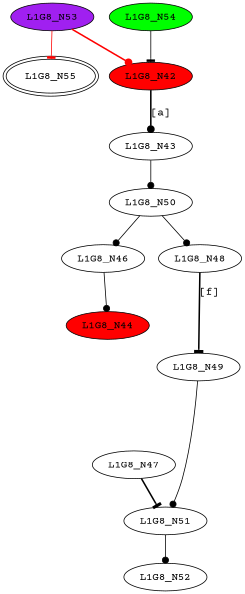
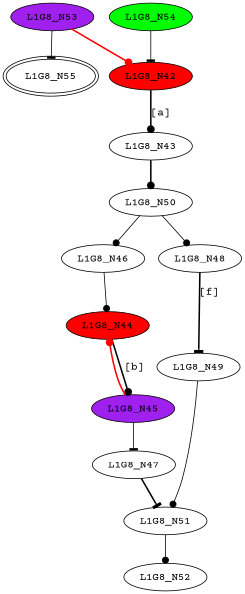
edge "L1G8_N53" -> "L1G8_N55": color red -> black
edge "L1G8_N43" -> "L1G8_N50": style solid -> bold
node "L1G8_N45": added
